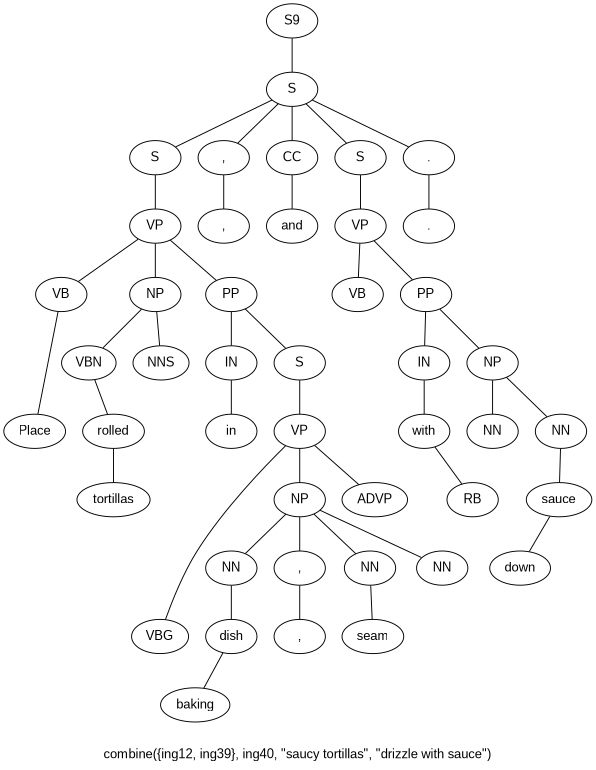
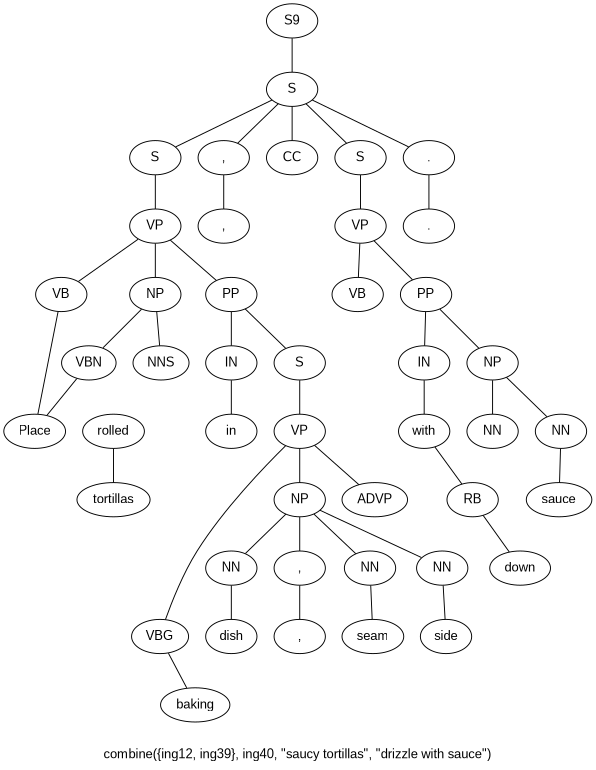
node "and": removed
edge "VBN" -- "rolled": now "VBN" -- "Place"
edge "sauce" -- "down": now "RB" -- "down"
node "side": added
edge "dish" -- "baking": now "VBG" -- "baking"
